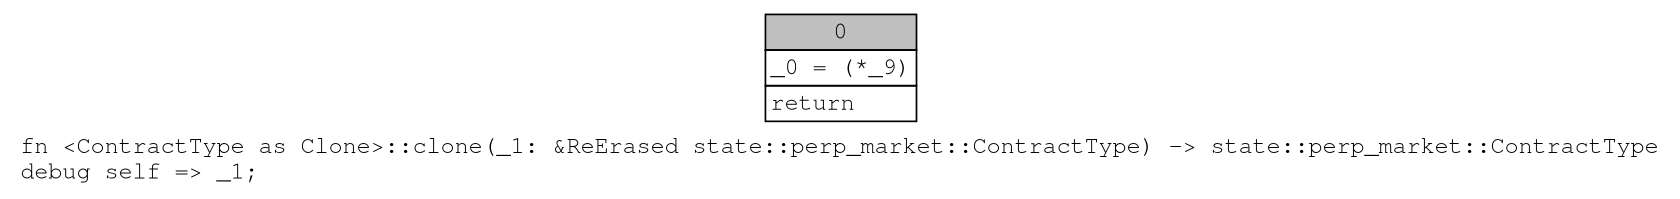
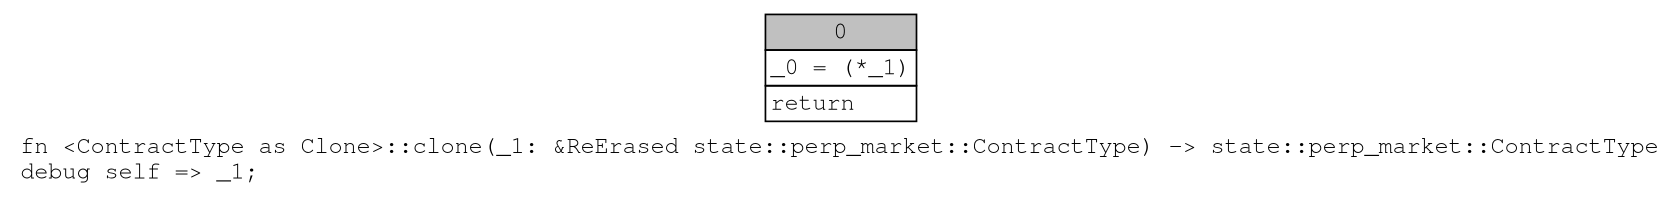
node "0": text "_0 = (*_9)" -> "_0 = (*_1)"
